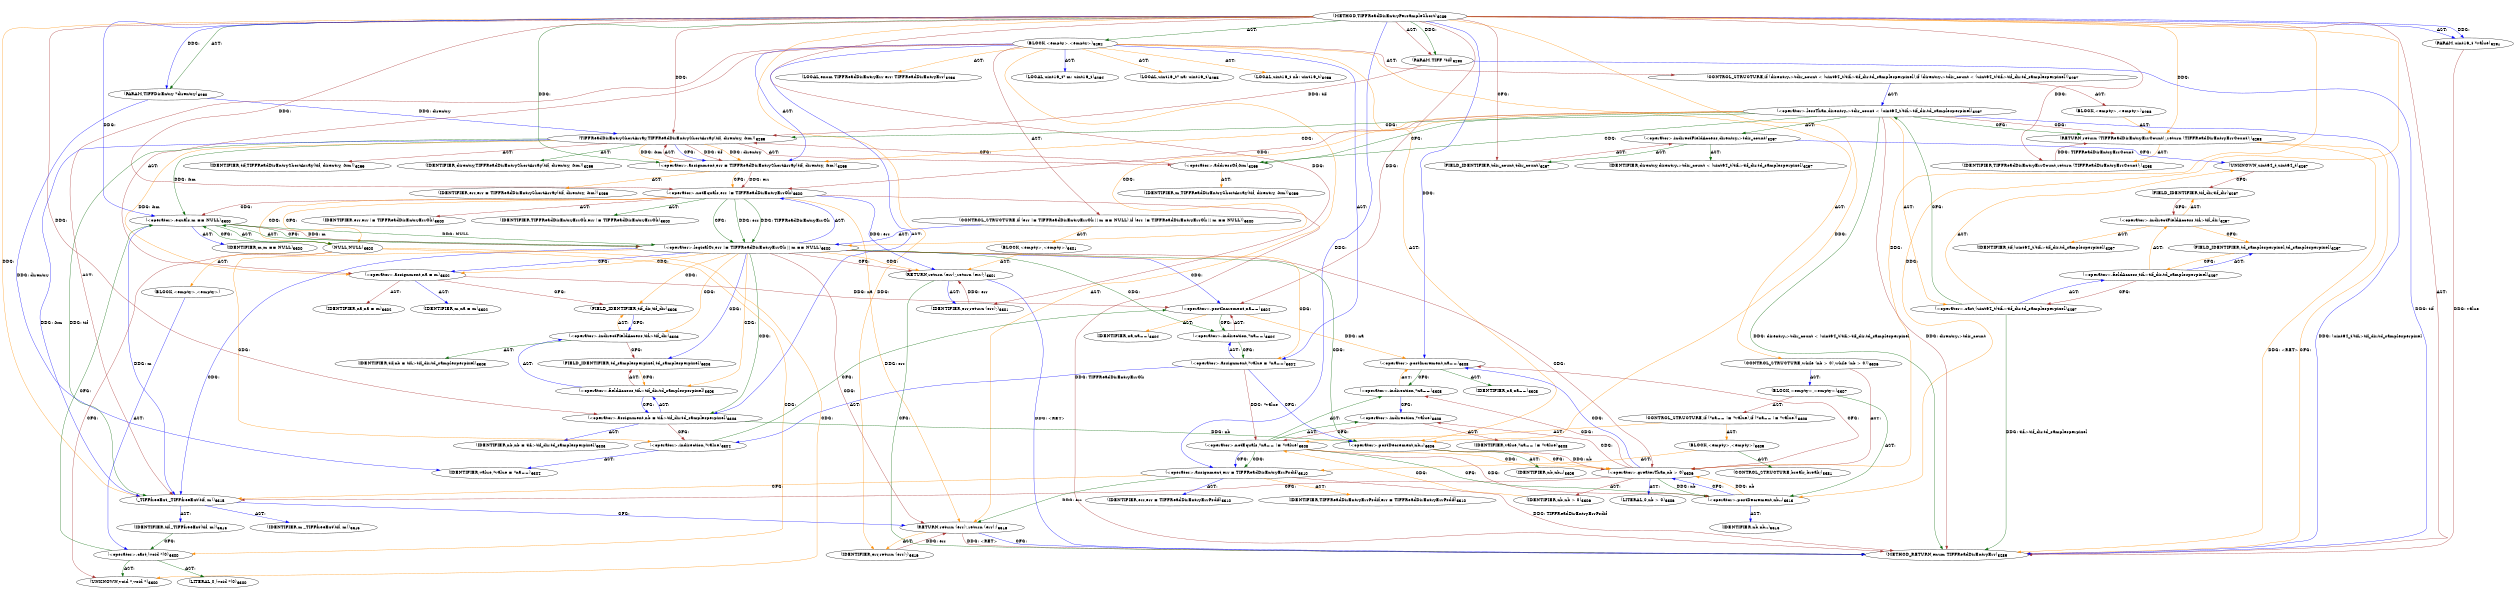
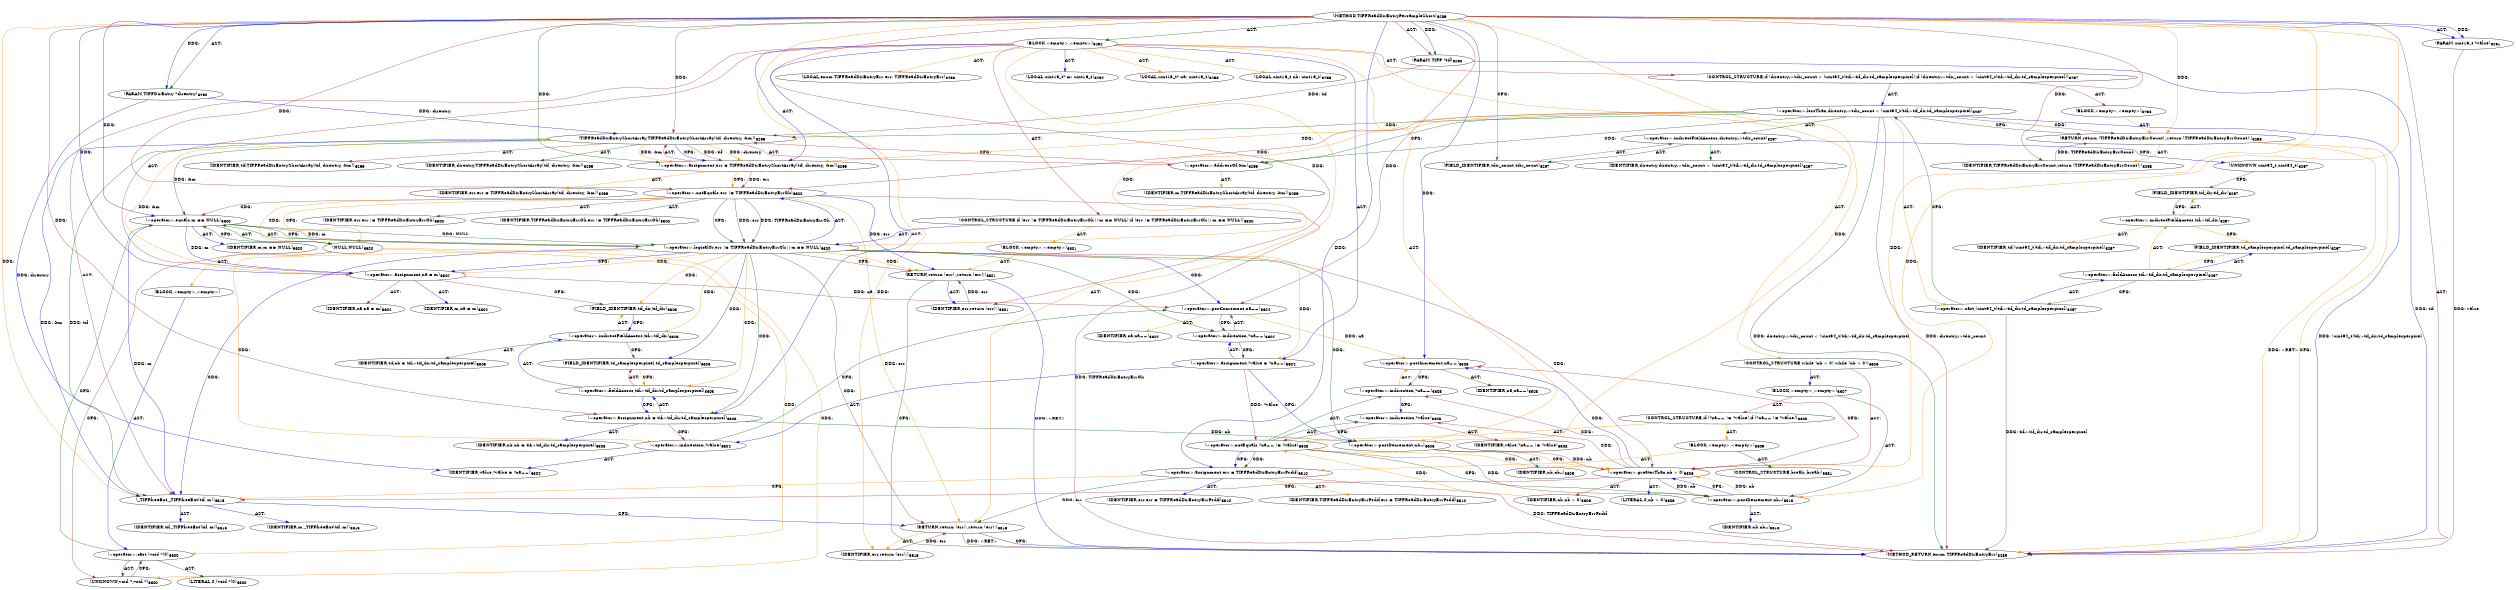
edge "(METHOD,TIFFReadDirEntryPersampleShort)" -> "(<operator>.assignment,na = m)": added, label "DDG:"
edge "(<operator>.cast,(uint64_t)tif->tif_dir.td_samplesperpixel)" -> "(UNKNOWN,uint64_t,uint64_t)": removed, label "AST:"
edge "(<operator>.equals,m == NULL)" -> "(<operator>.assignment,na = m)": added, label "DDG: m"
edge "(IDENTIFIER,tif,_TIFFfreeExt(tif, m))" -> "(<operator>.cast,(void *)0)": now "(UNKNOWN,void *,void *)" -> "(<operator>.cast,(void *)0)"
